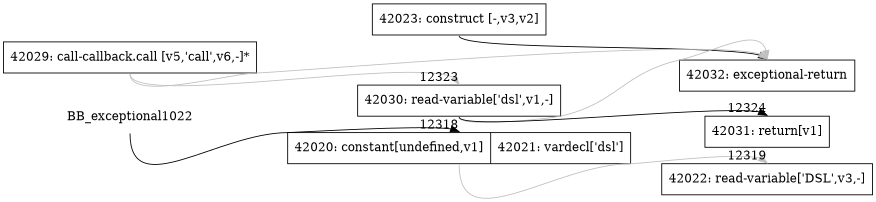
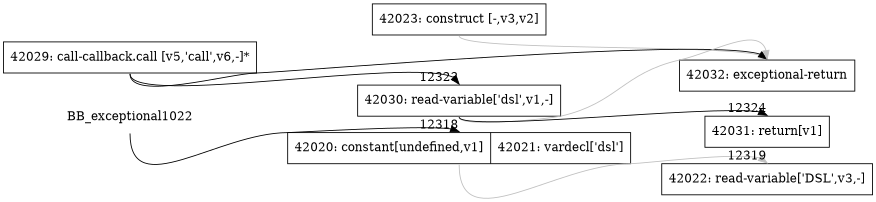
edge "42023: construct [-,v3,v2]" -> "42032: exceptional-return": color black -> gray
edge "42029: call-callback.call [v5,'call',v6,-]*" -> "42032: exceptional-return": color gray -> black
edge "42029: call-callback.call [v5,'call',v6,-]*" -> "42030: read-variable['dsl',v1,-]": color gray -> black
